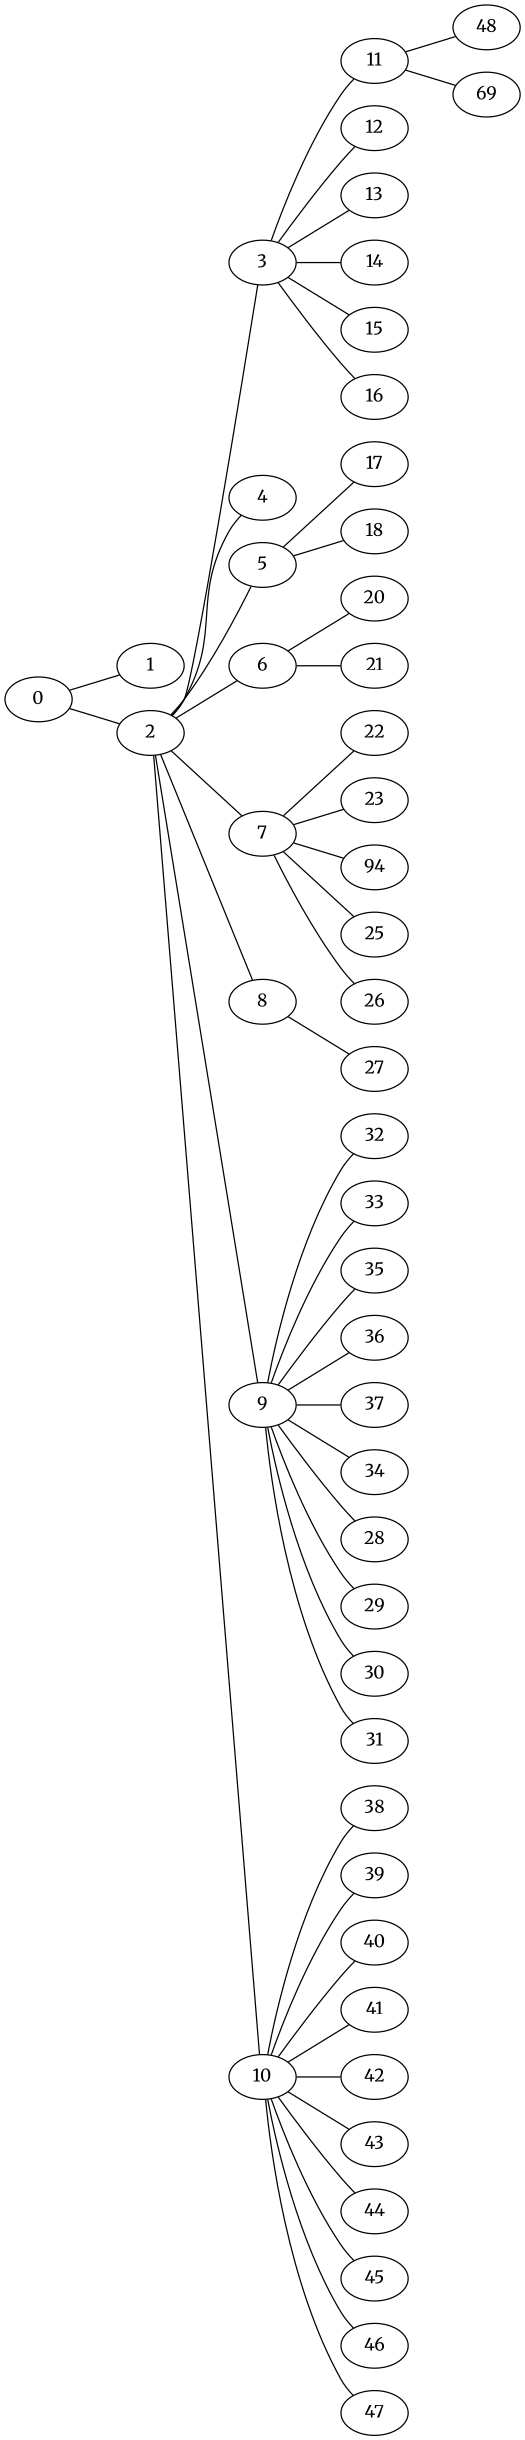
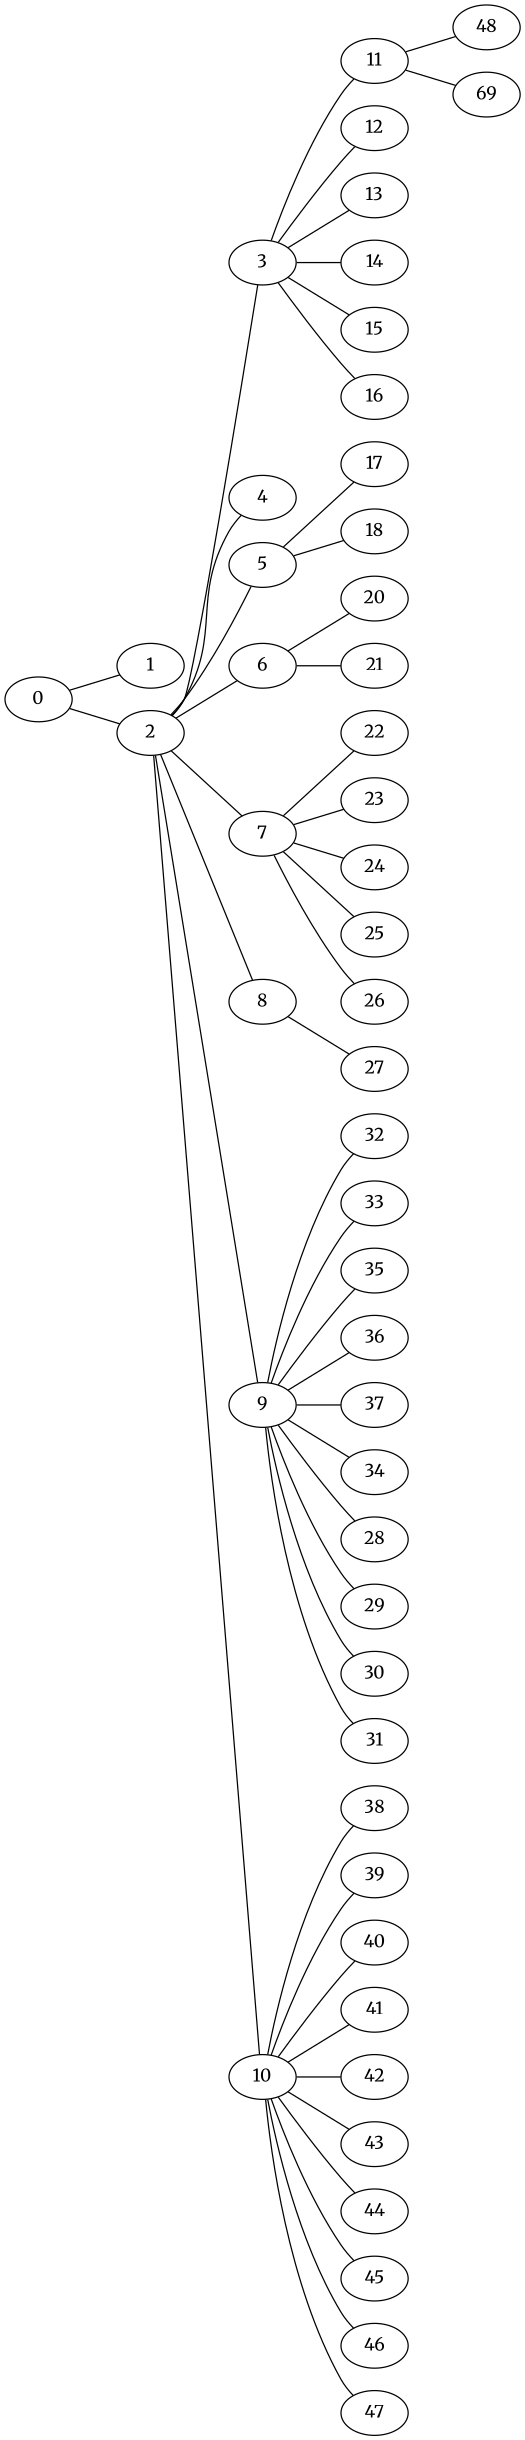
node "94": label "94" -> "24"
